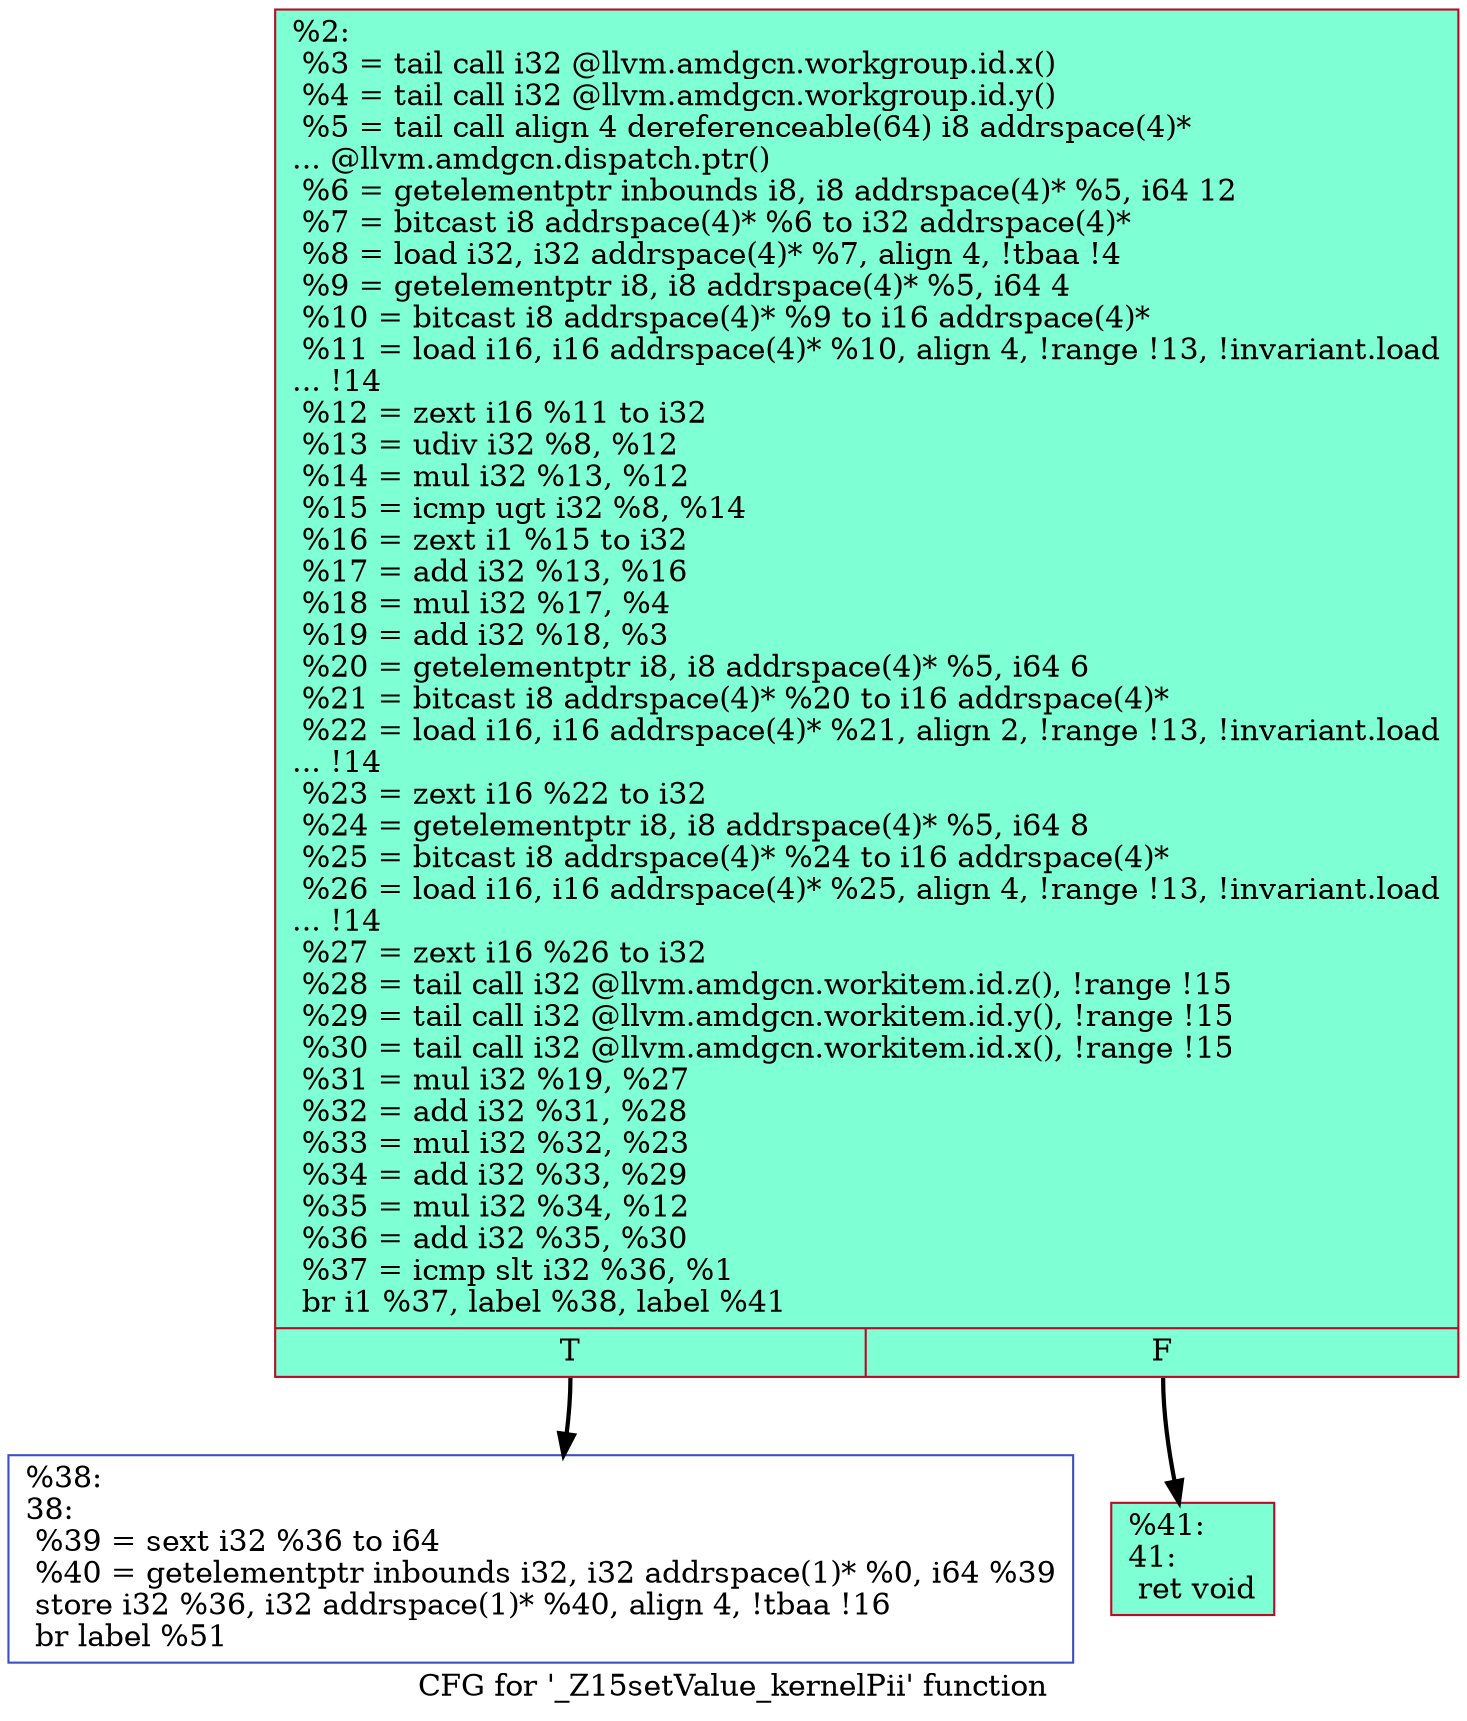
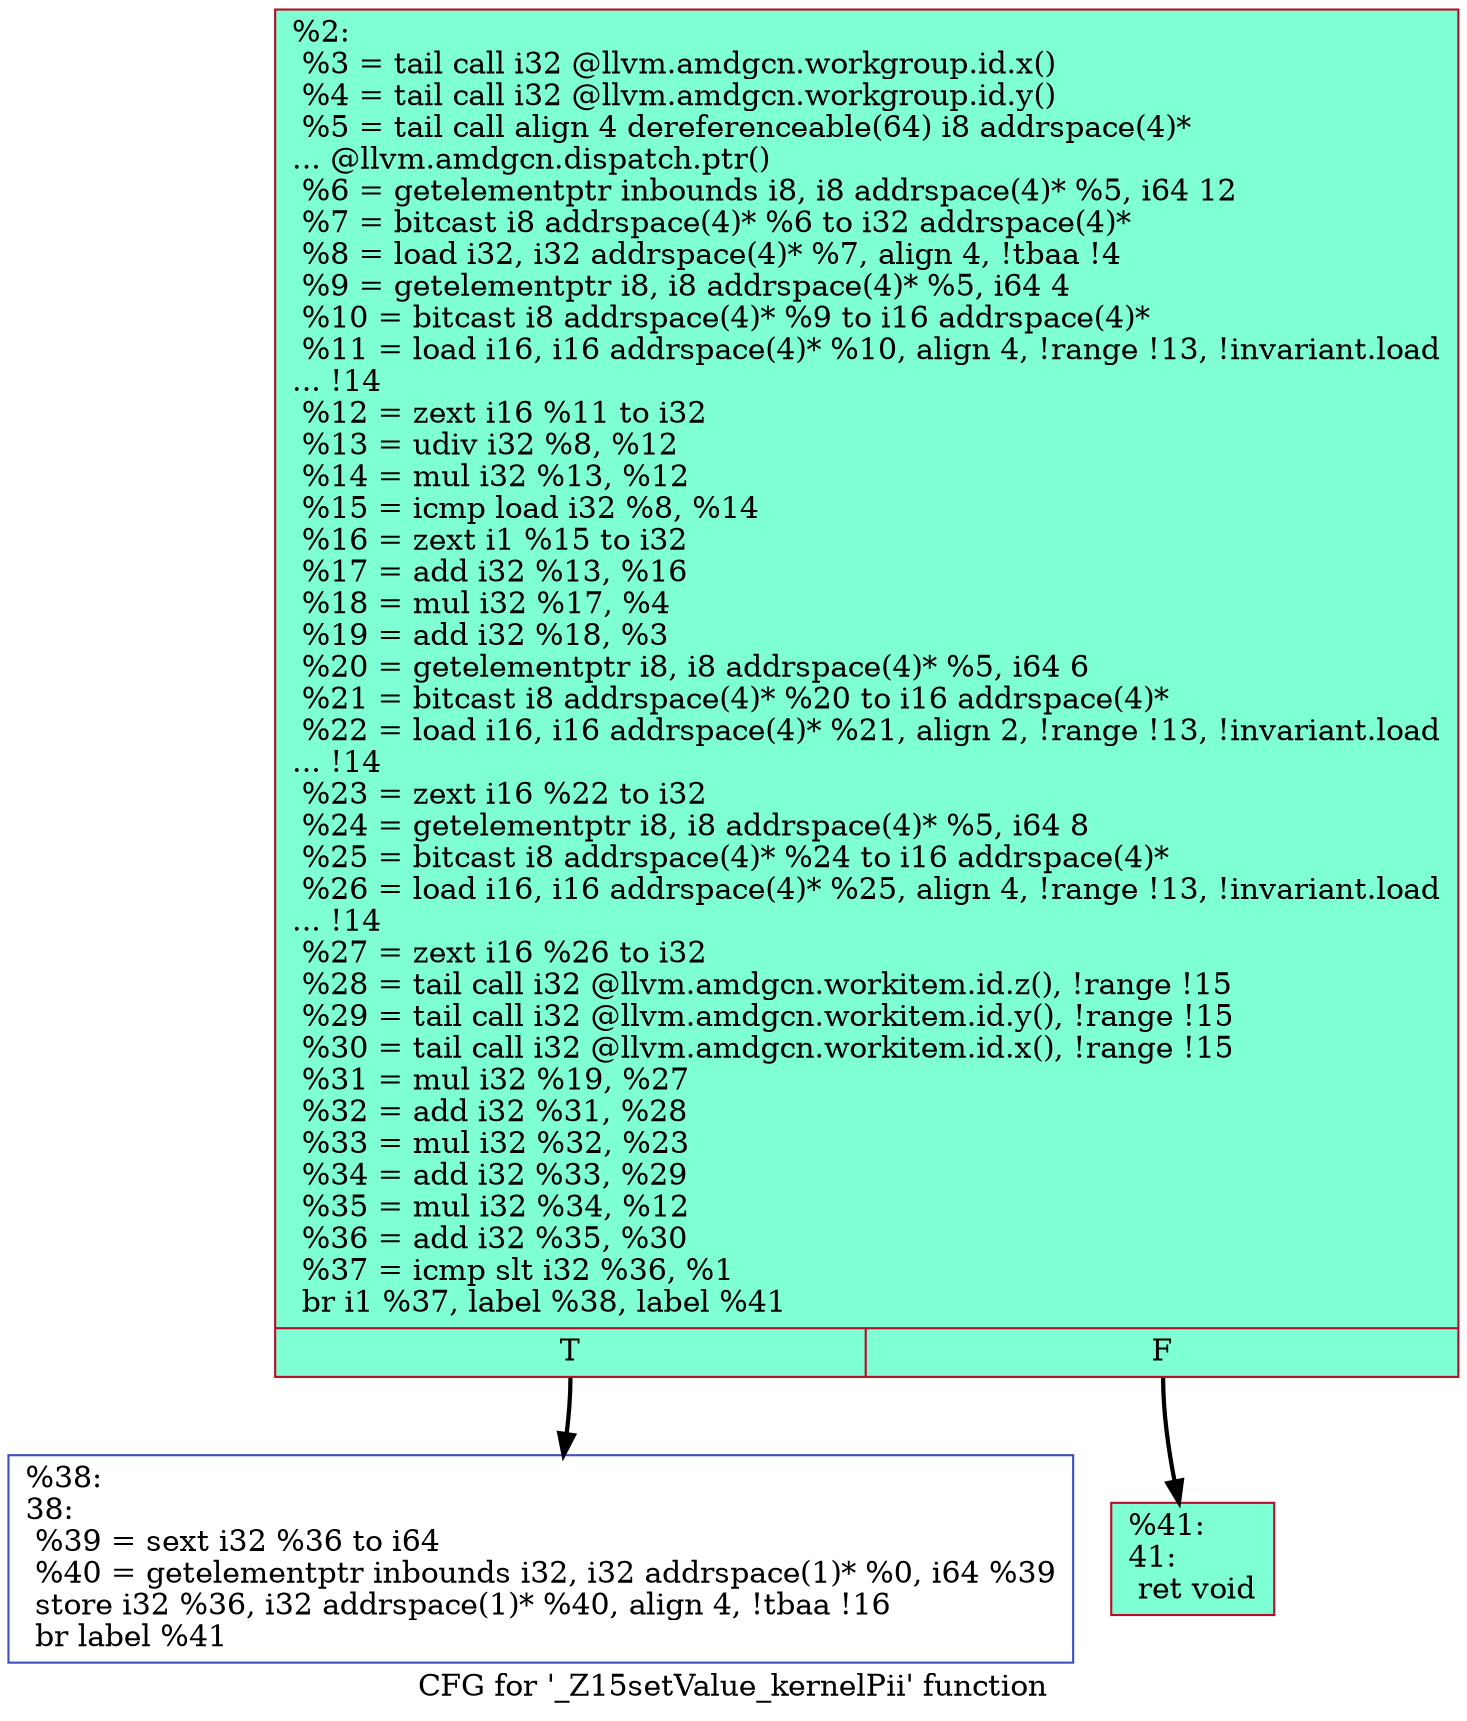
node "%2:": text "%15 = icmp ugt i32 %8, %14" -> "%15 = icmp load i32 %8, %14"
node "%38:": text "br label %51" -> "br label %41"
